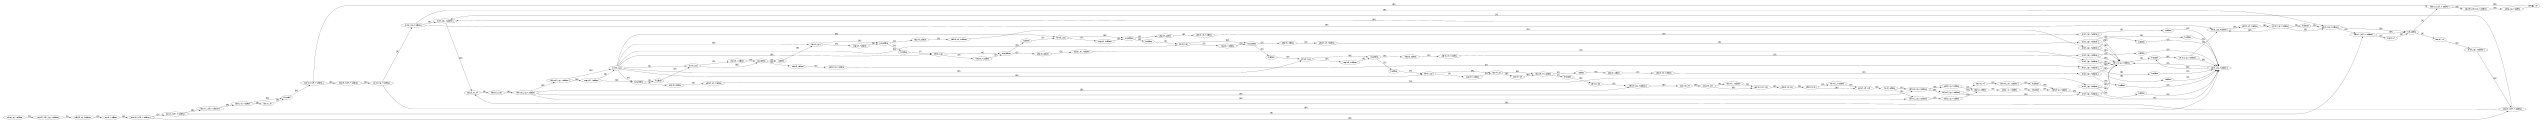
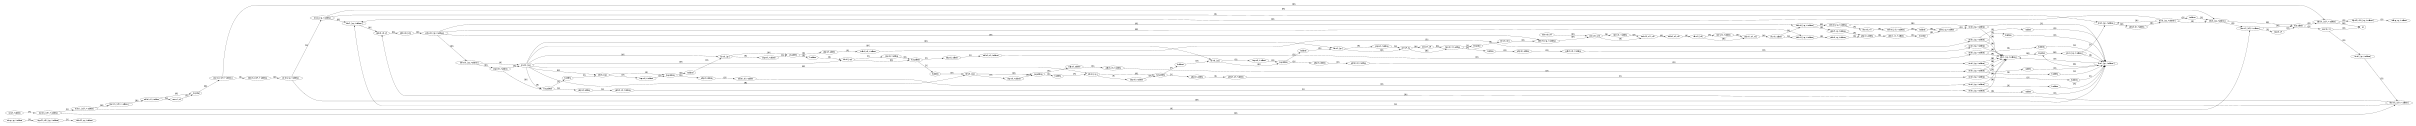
edge "add sp , sp , # address" -> "ret": now "mov x8 , # 0" -> "ret"
edge "ldrb w9 , [ sp , # address ]" -> "mov w10 , w9": now "ldrb w9 , [ sp , # address ]" -> "sxtw x10 , w10"
edge "add x29 , sp , # address" -> "xzr x8 , # address": removed, label "CFG"
